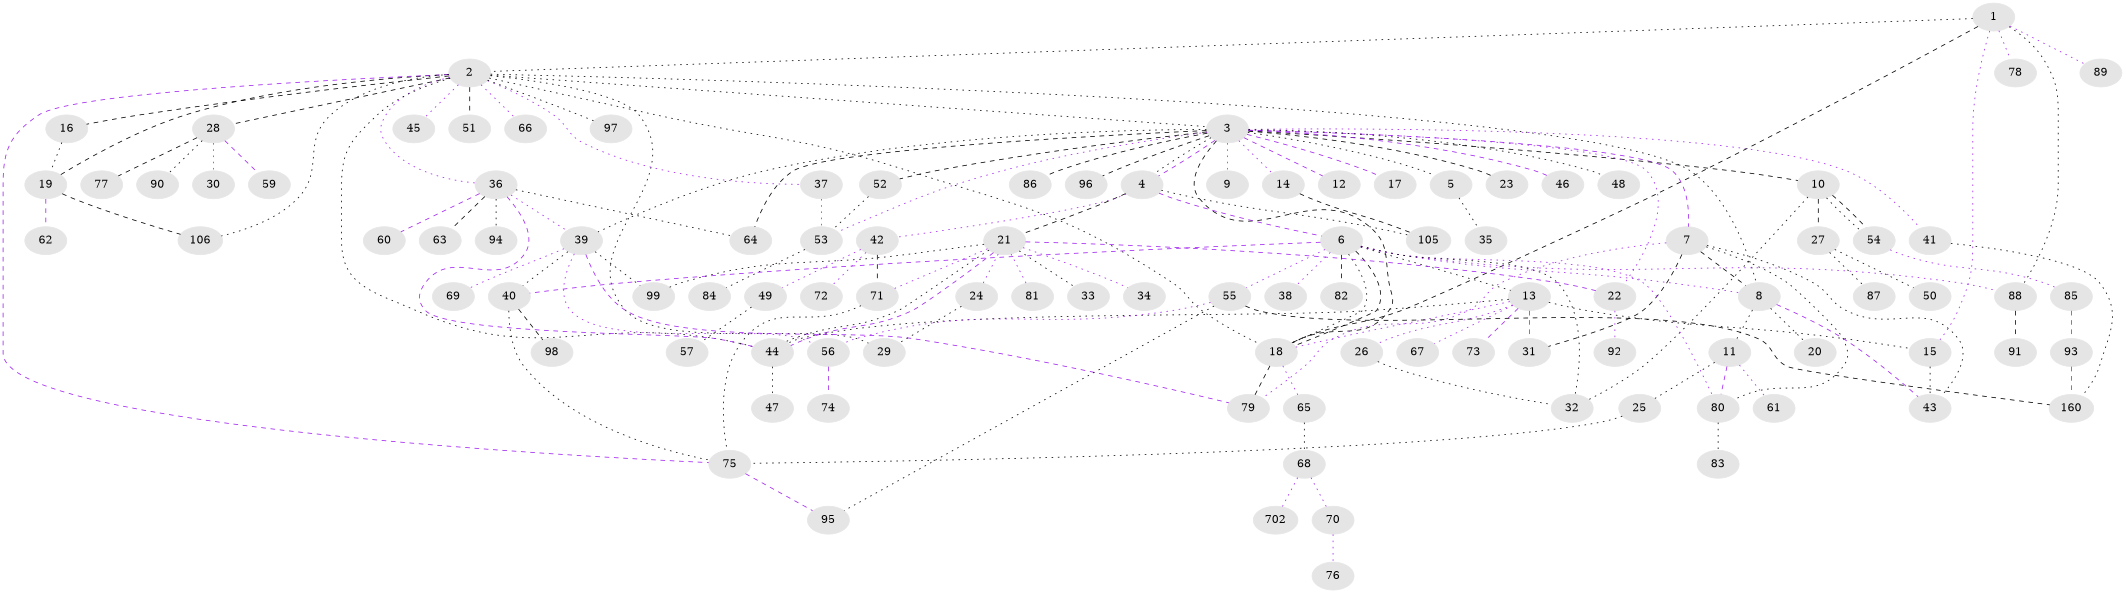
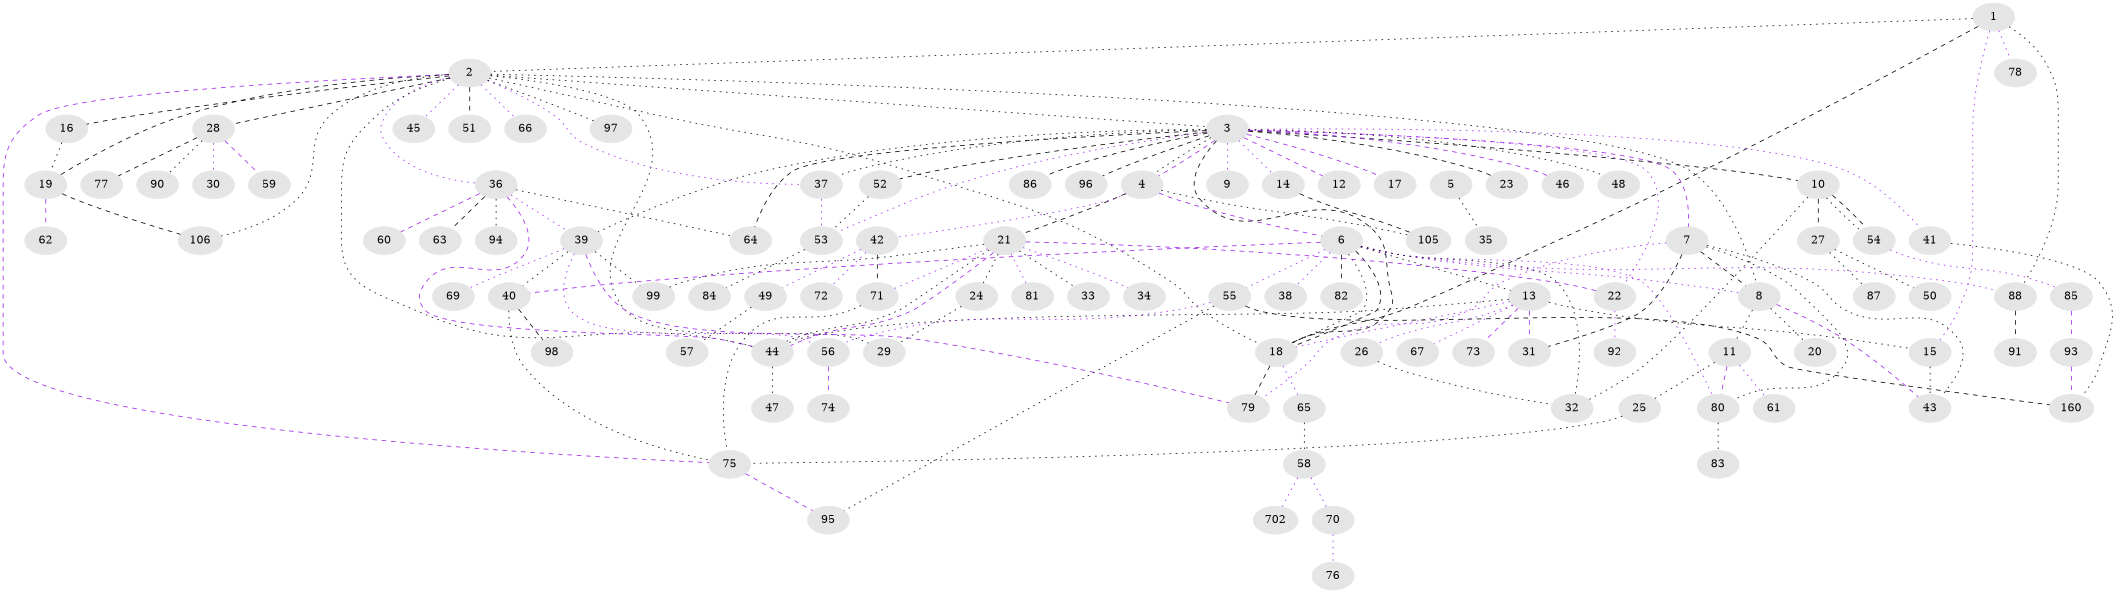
node "89": removed
edge "3" -- "5": now "3" -- "37"
edge "21" -- "24": color purple -> black
node "68": label "68" -> "58"
